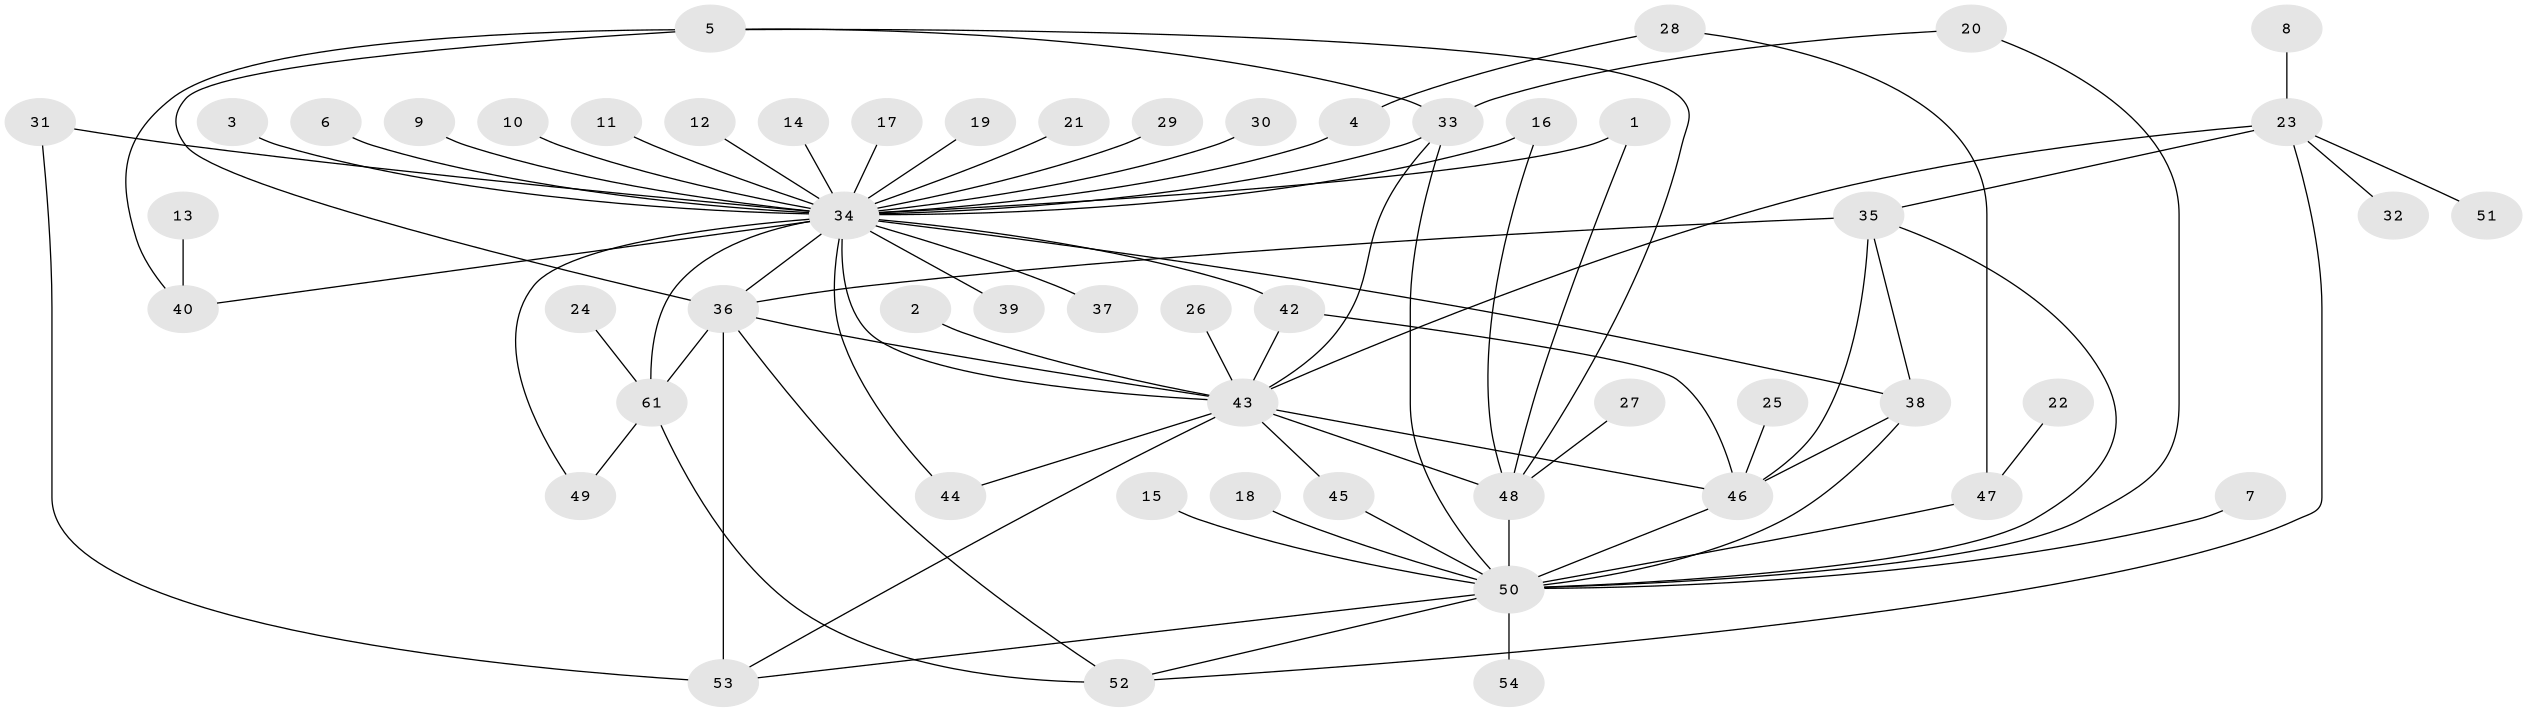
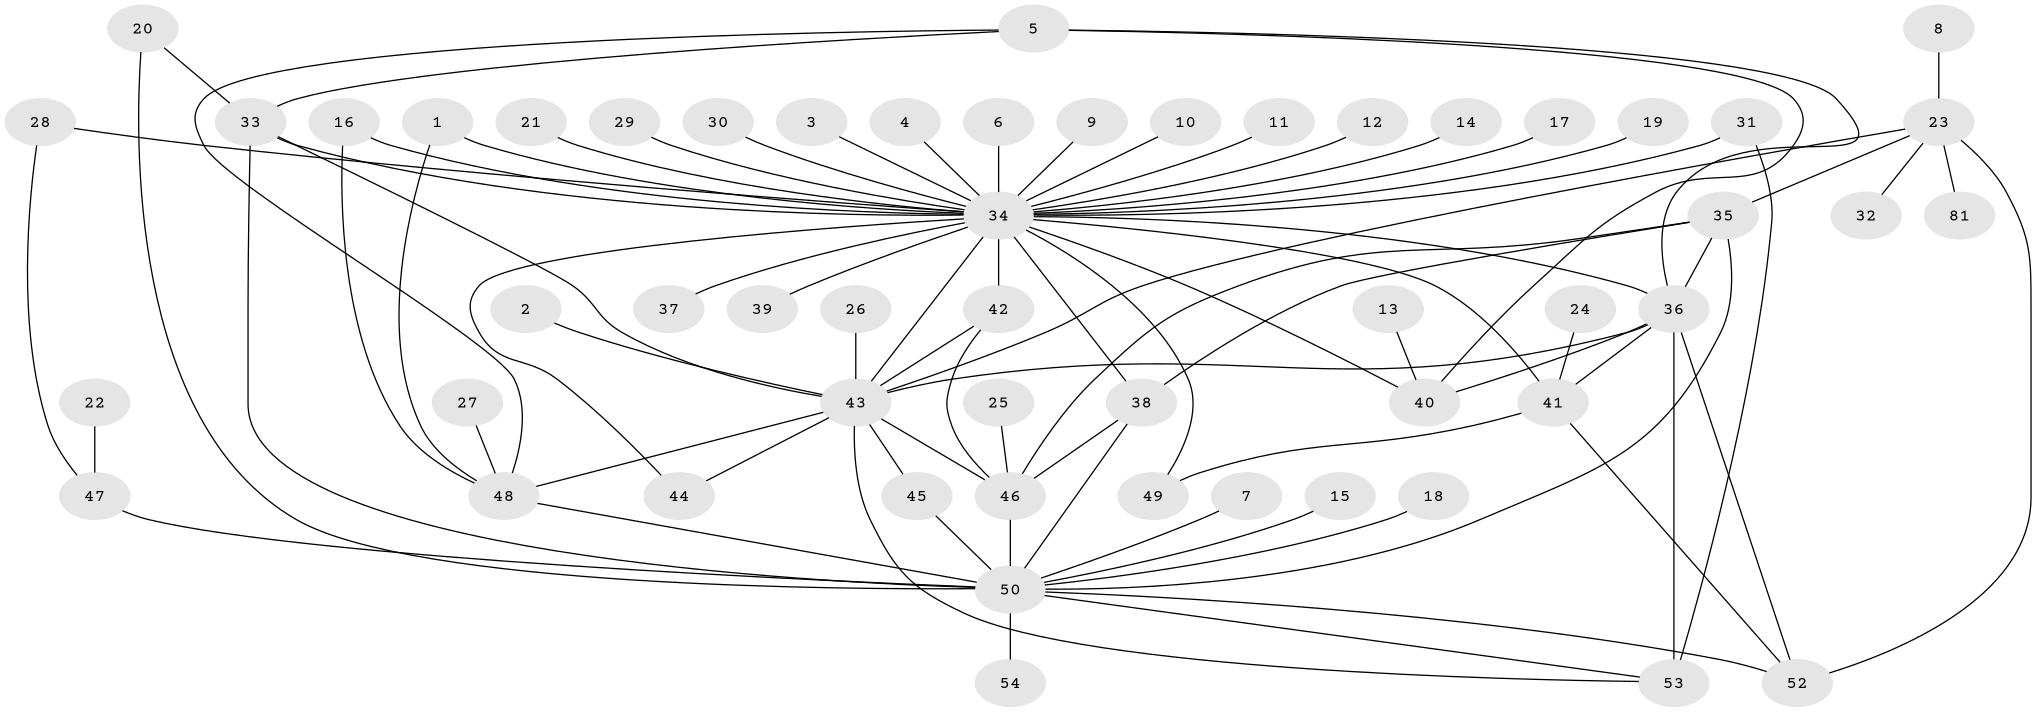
edge "28" -- "4": now "28" -- "34"
node "51": label "51" -> "81"
edge "36" -- "40": added
node "61": label "61" -> "41"
